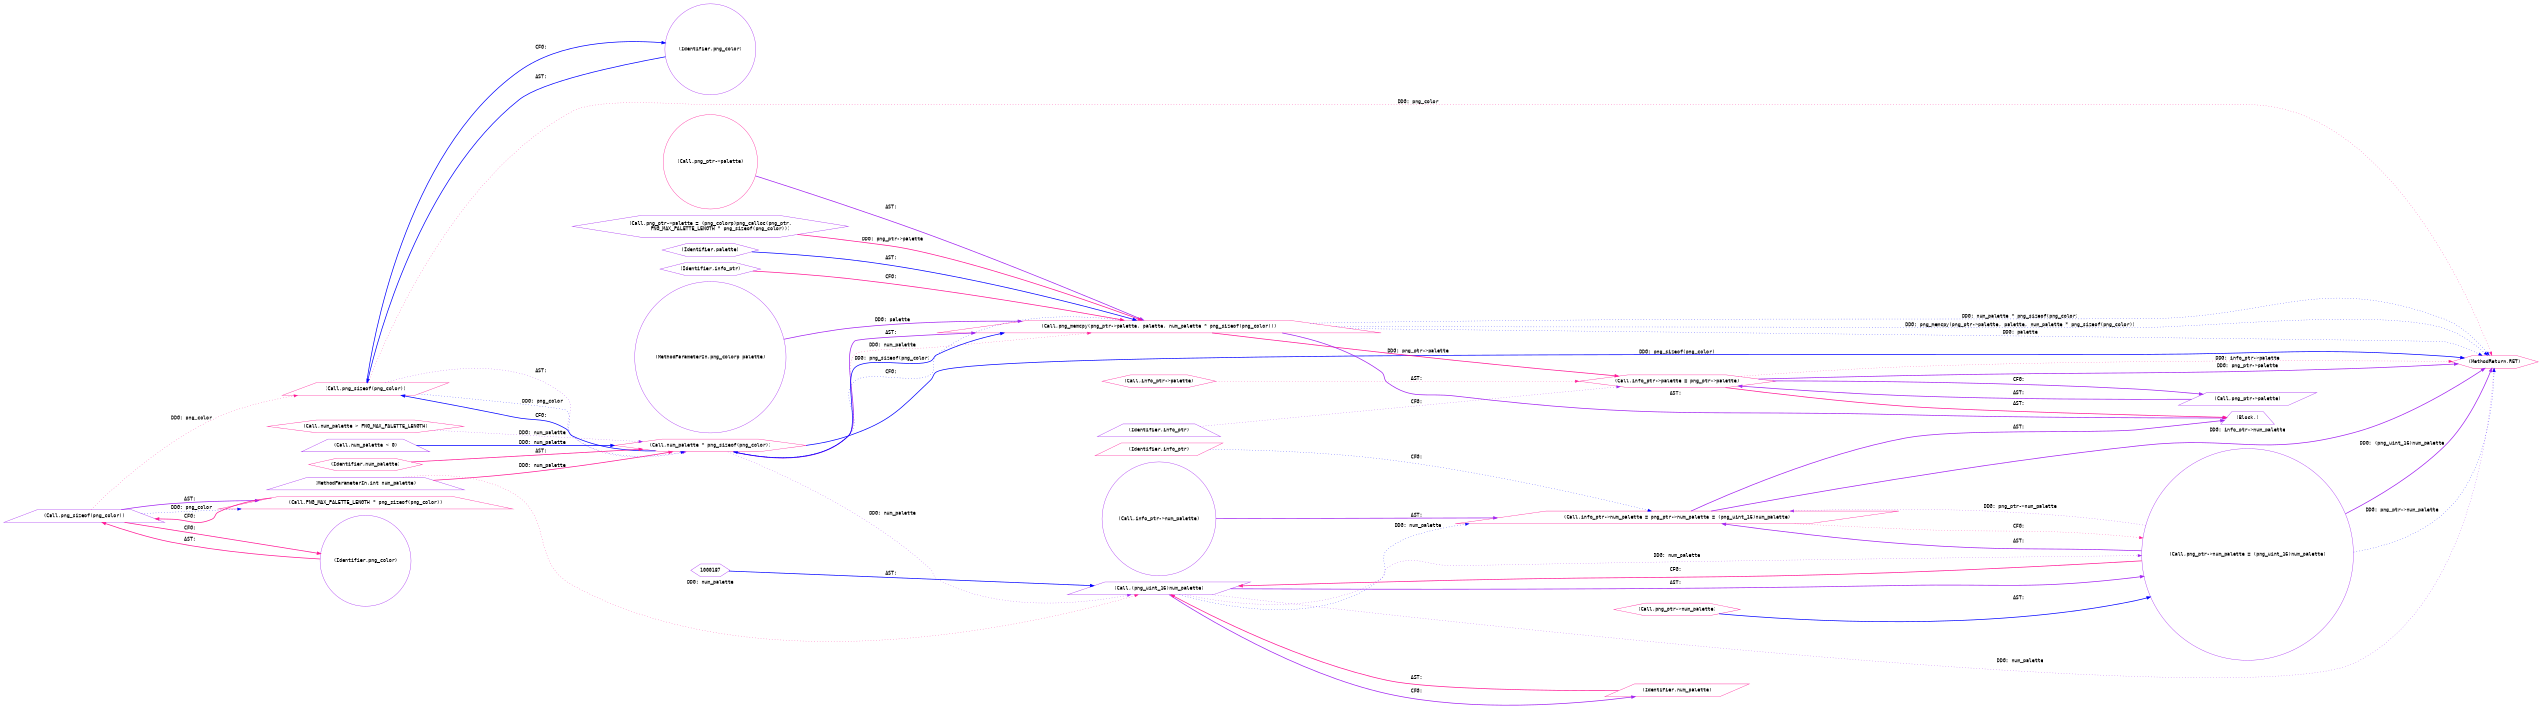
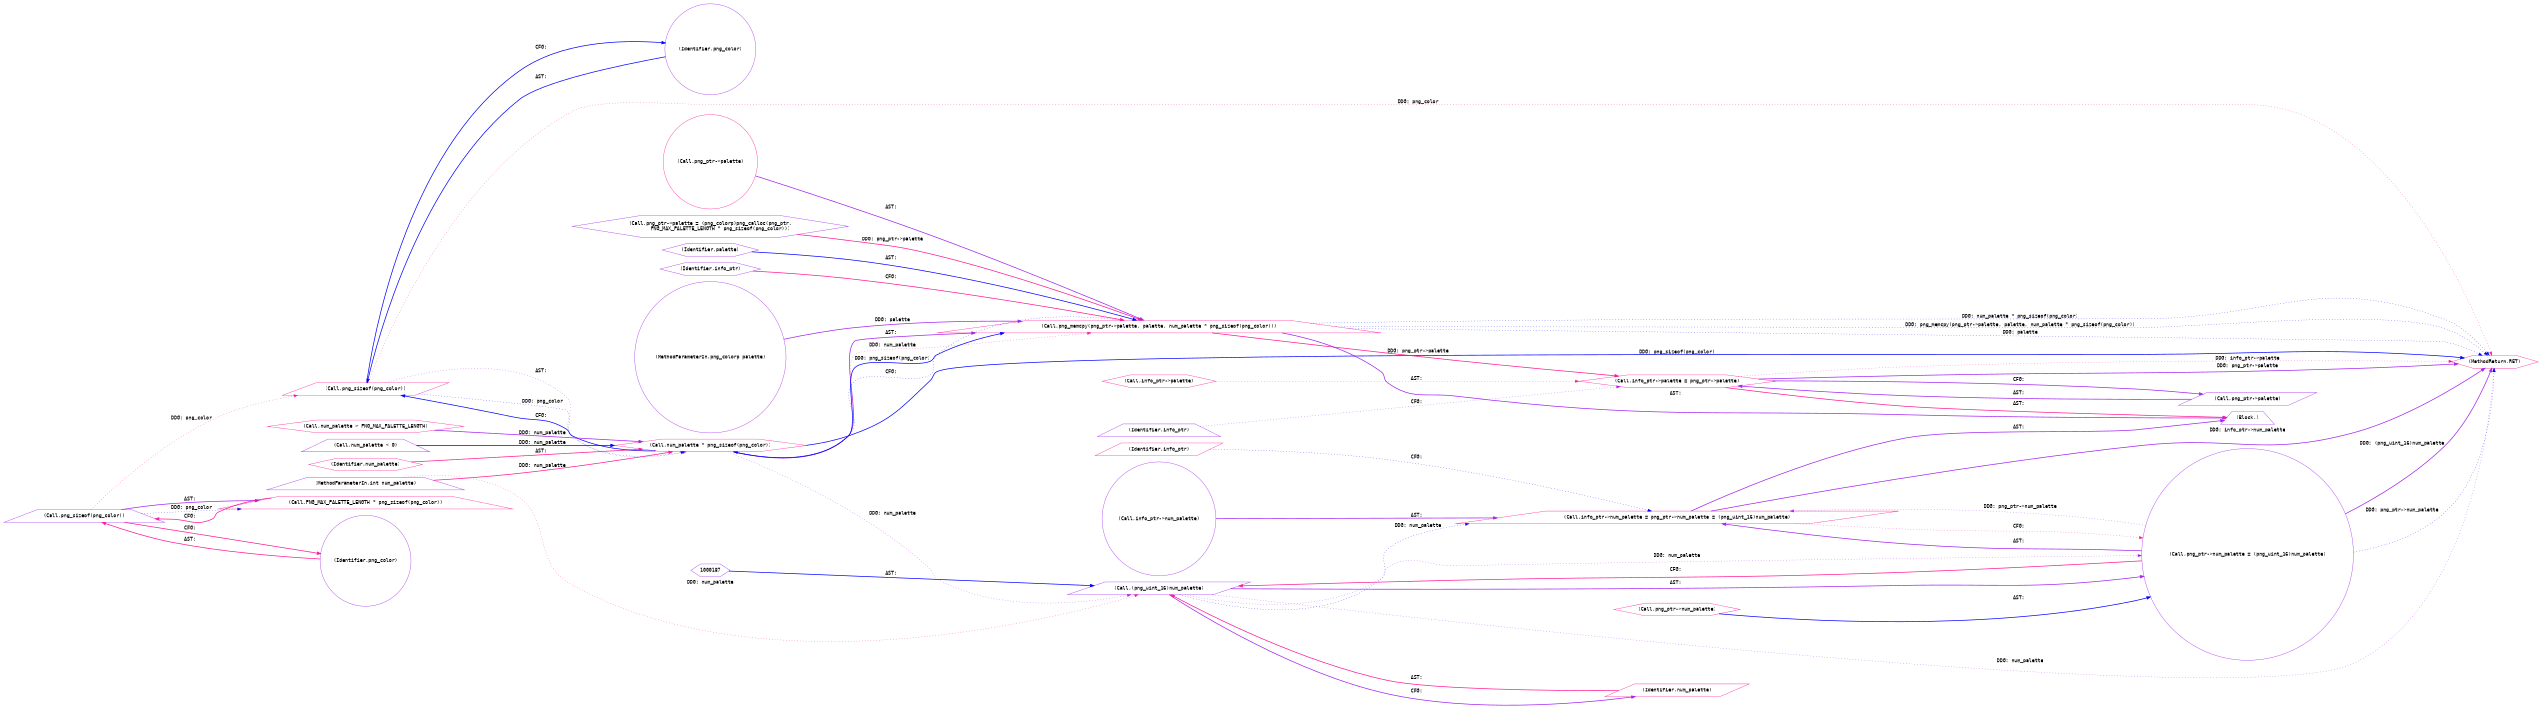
edge "(Call,num_palette > PNG_MAX_PALETTE_LENGTH)" -> "(Call,num_palette * png_sizeof(png_color))": style dotted -> bold
